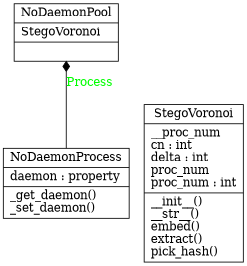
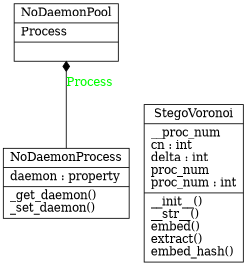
node "NoDaemonPool": text "StegoVoronoi" -> "Process"
node "StegoVoronoi": text "pick_hash()" -> "embed_hash()"
